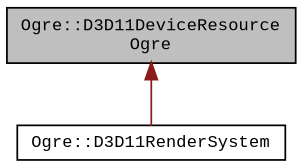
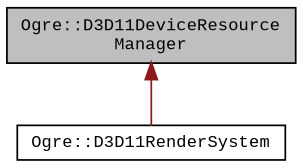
node "Ogre::D3D11DeviceResource Ogre": label "Ogre::D3D11DeviceResource Ogre" -> "Ogre::D3D11DeviceResource Manager"
